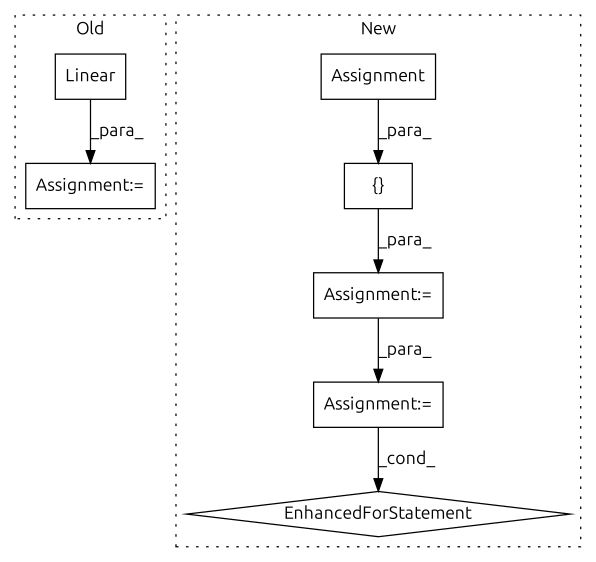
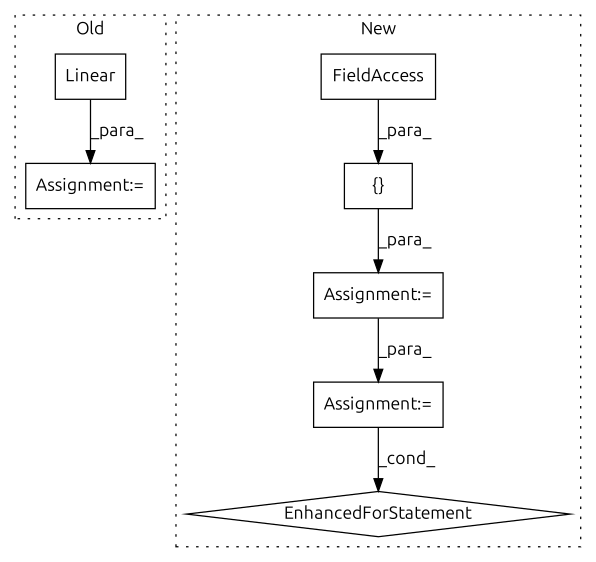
node "Assignment": label "Assignment" -> "FieldAccess"
